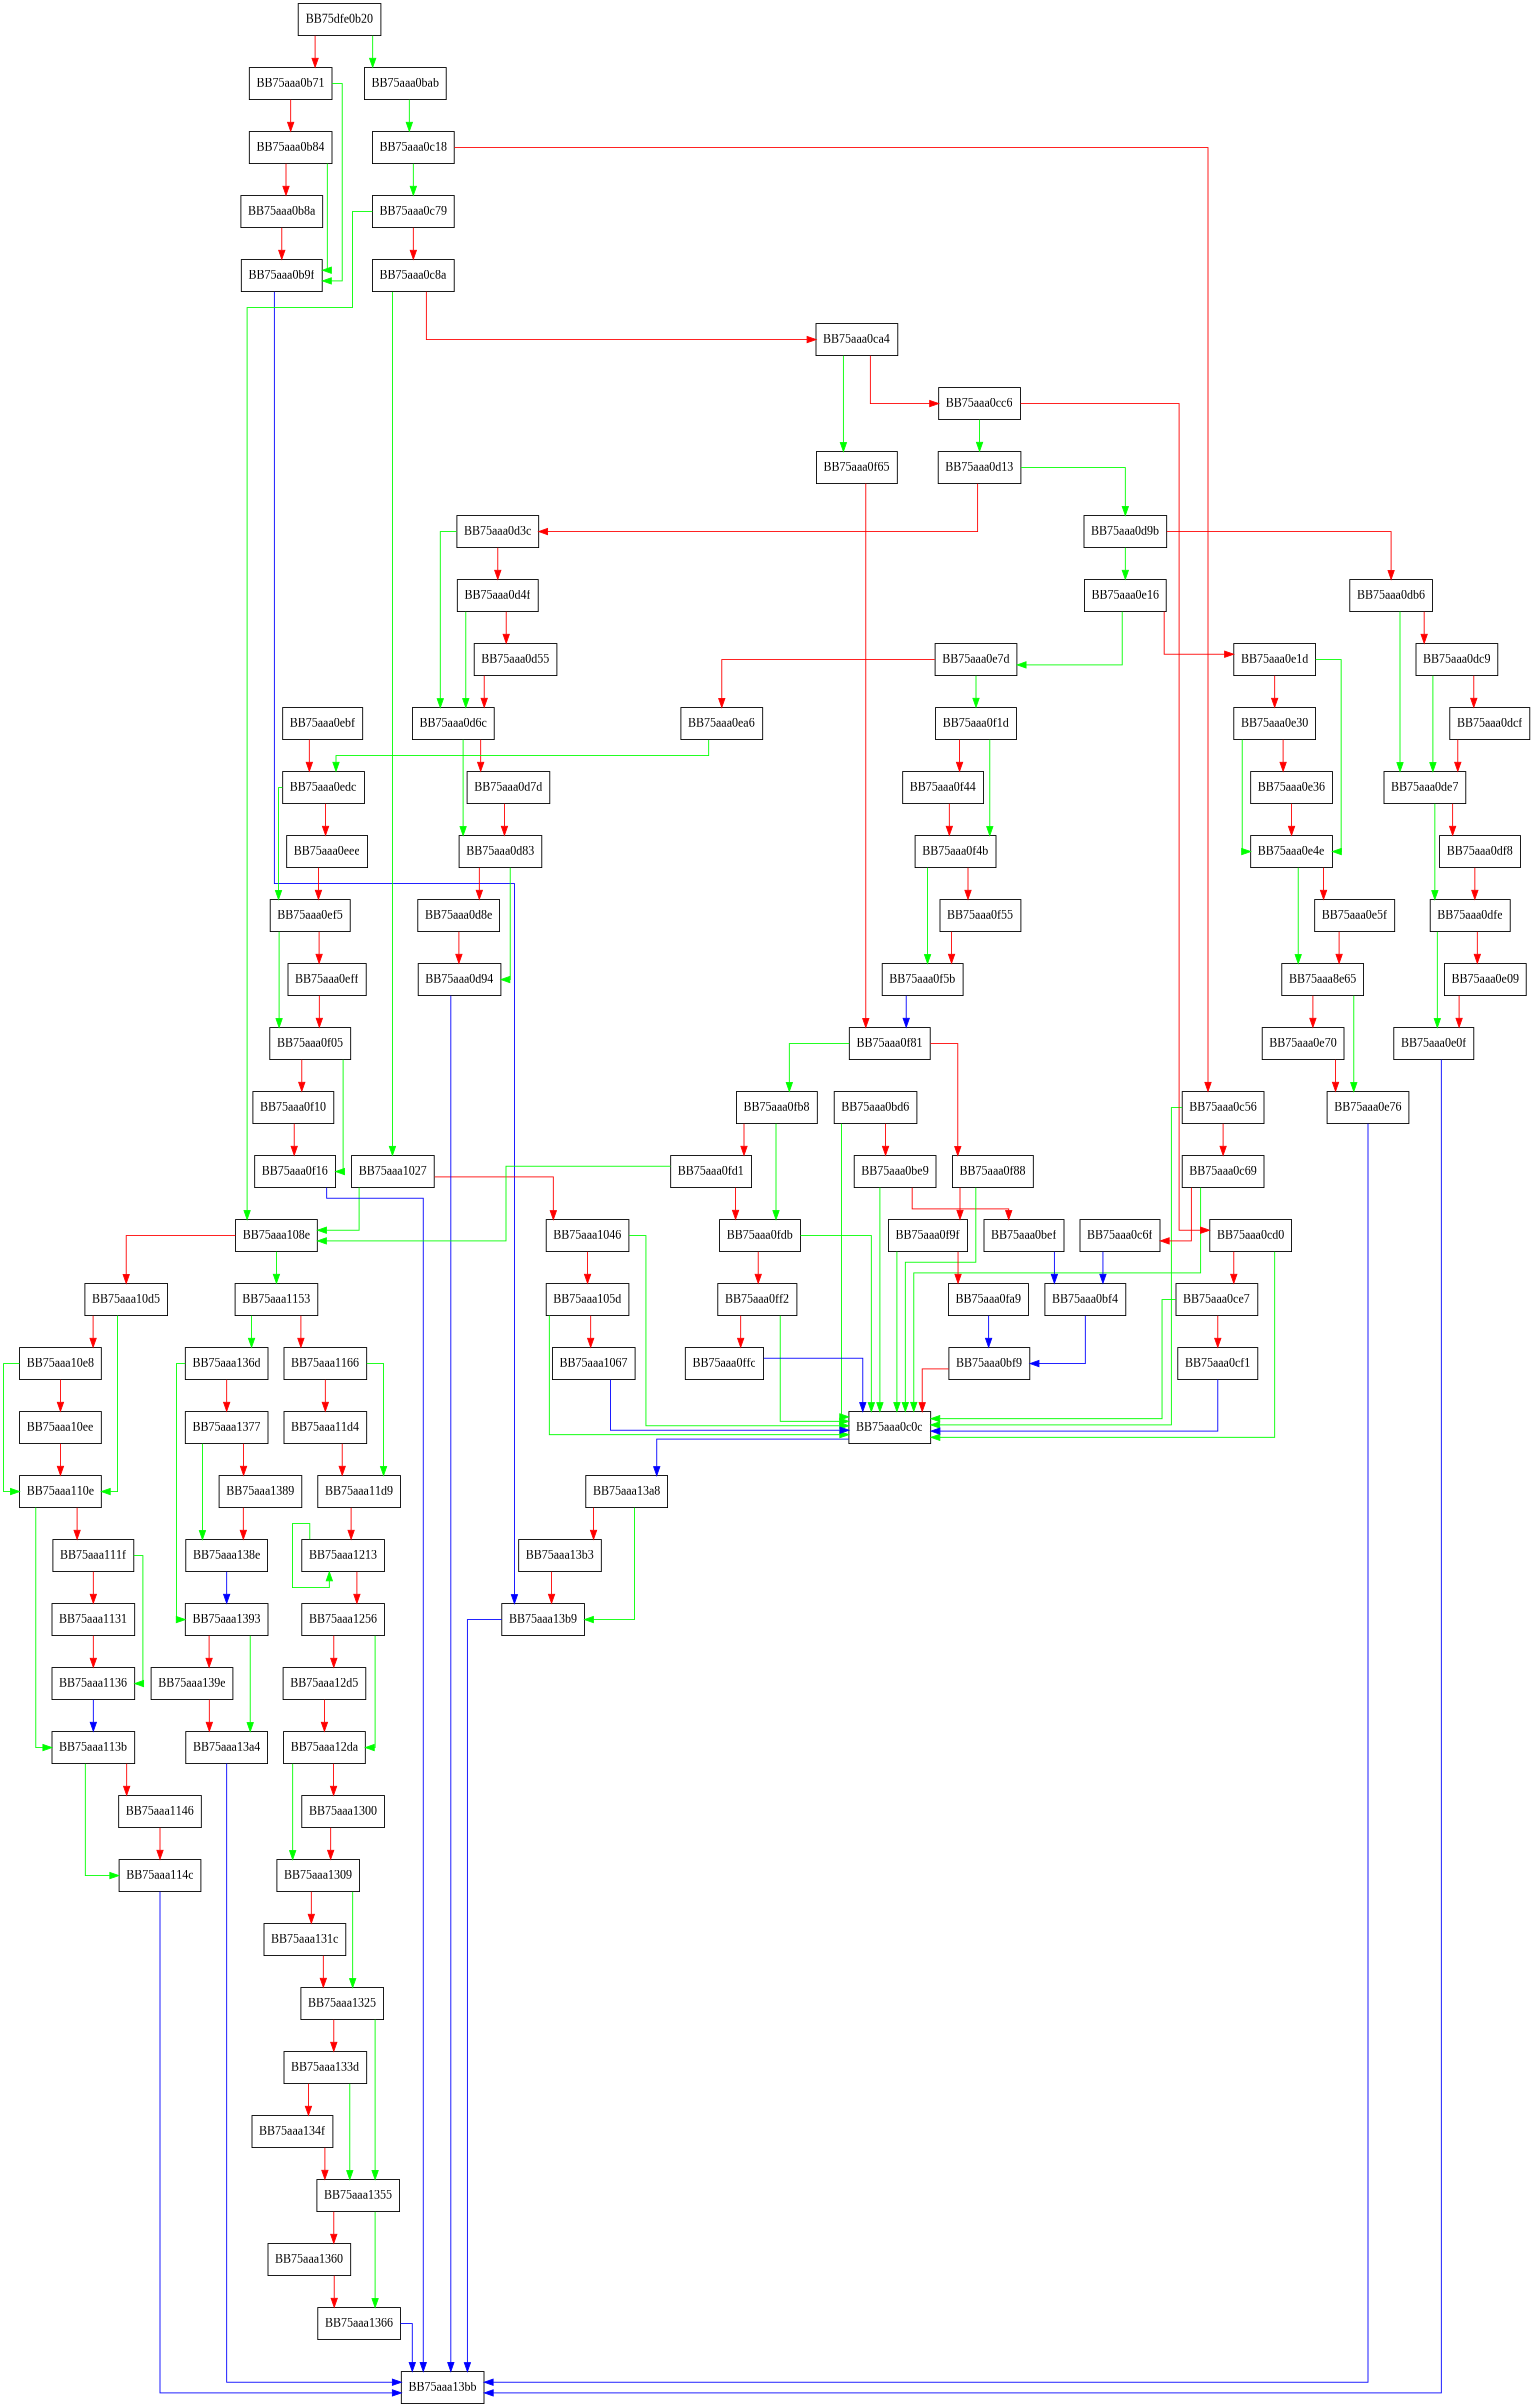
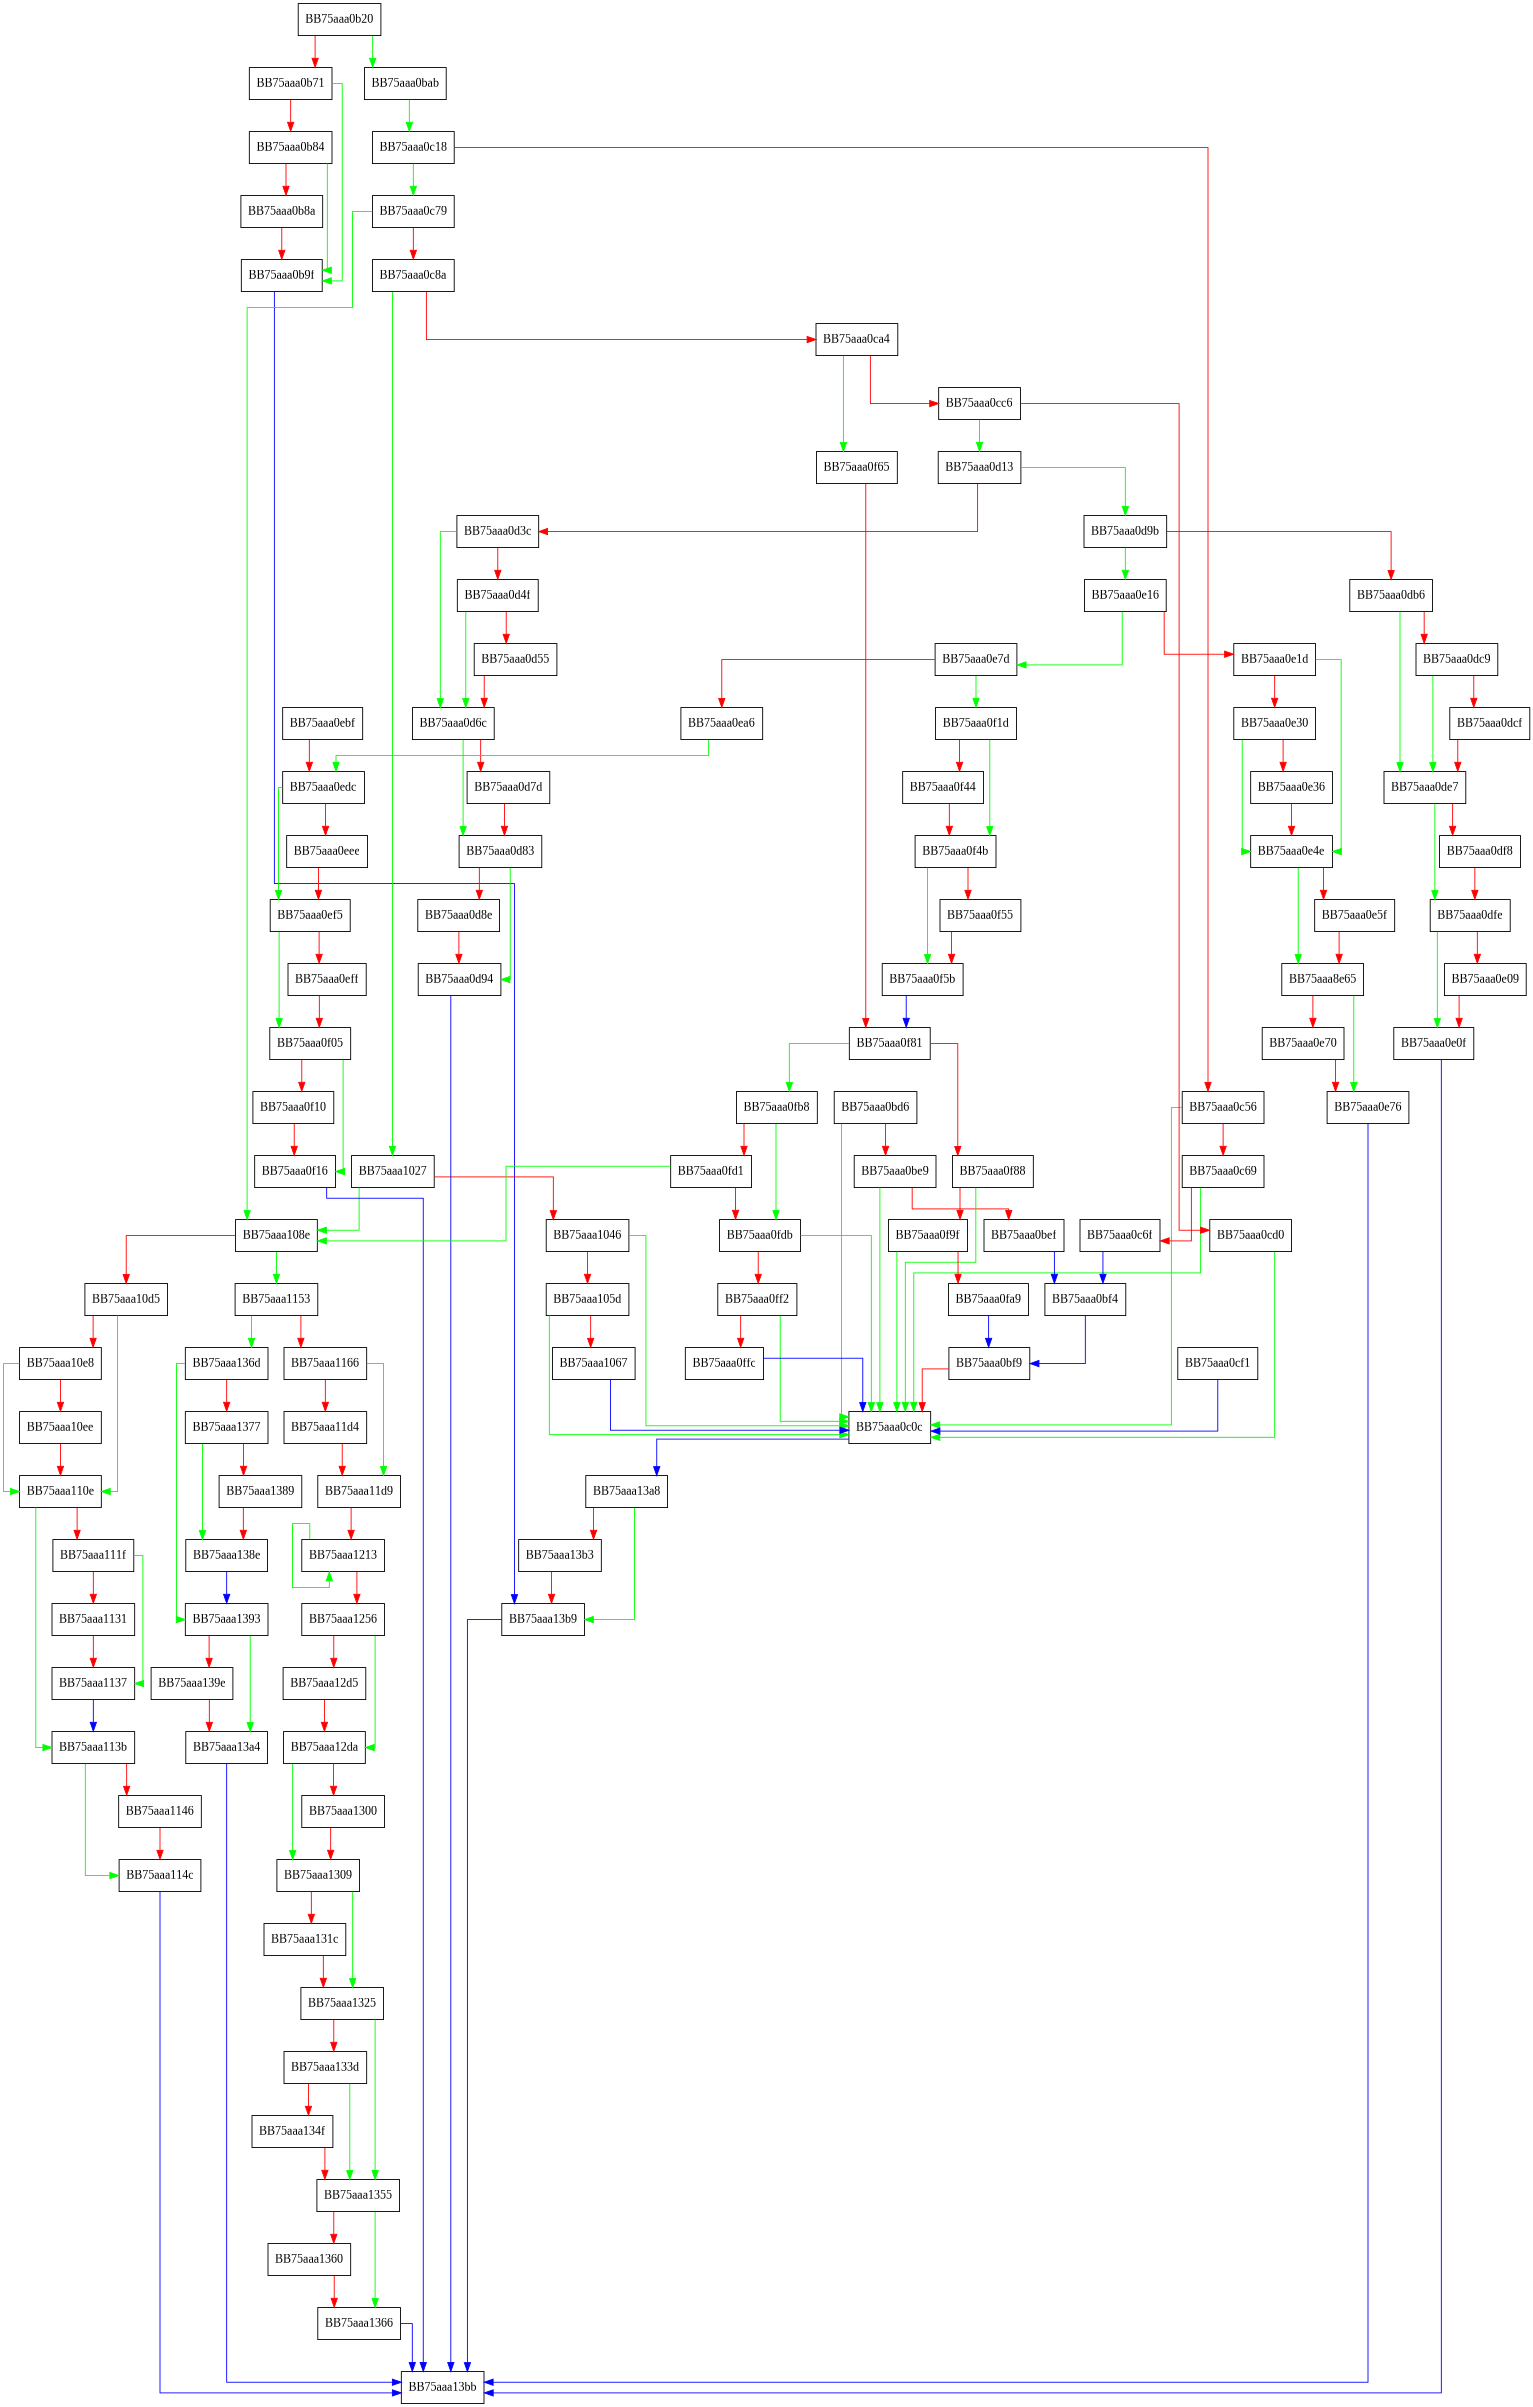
node "BB75dfe0b20": label "BB75dfe0b20" -> "BB75aaa0b20"
node "BB75aaa0ce7": removed
node "BB75aaa1136": label "BB75aaa1136" -> "BB75aaa1137"
